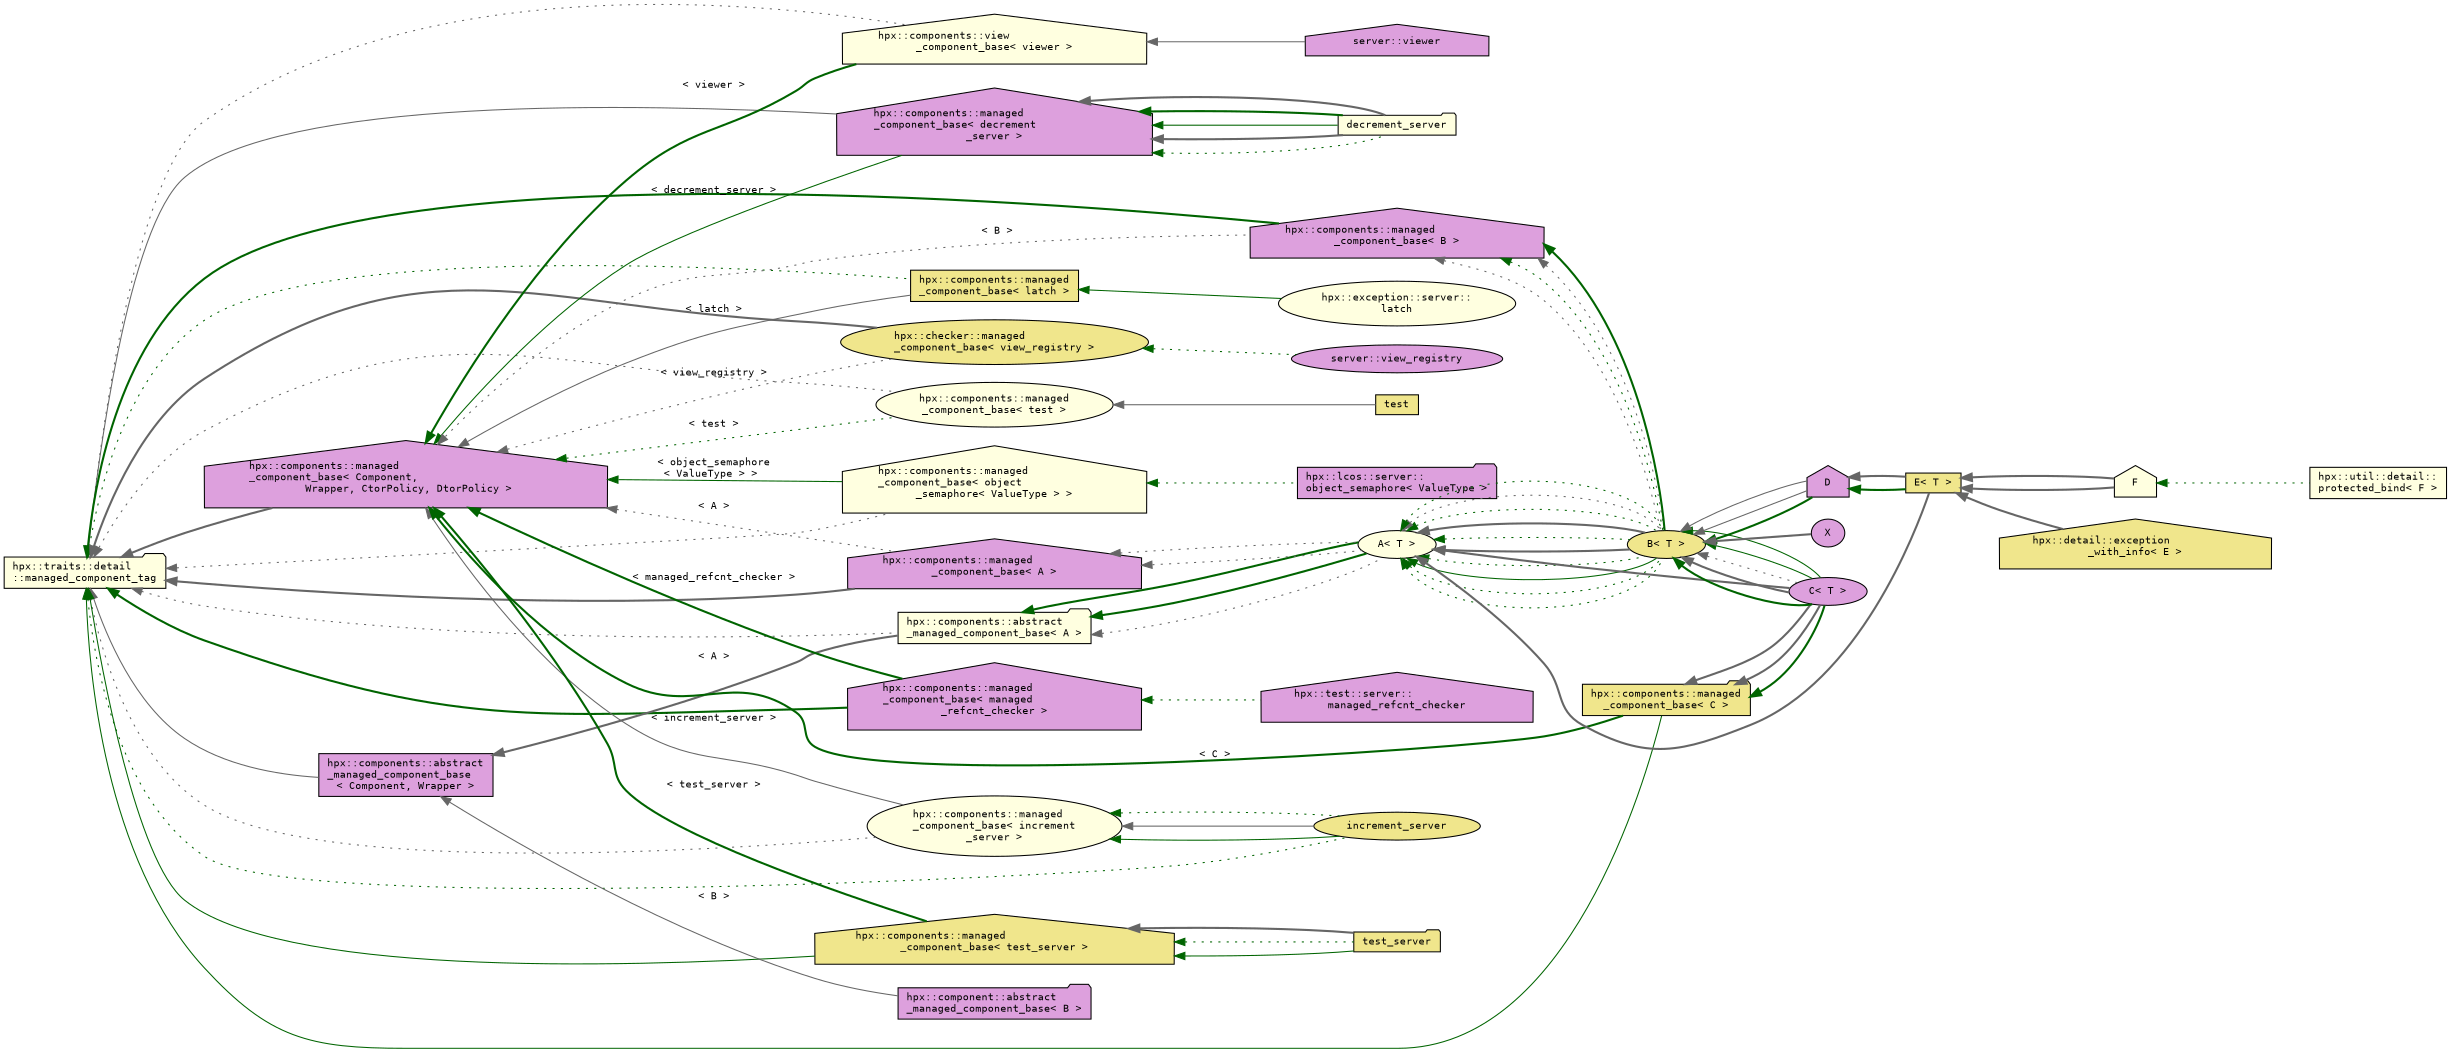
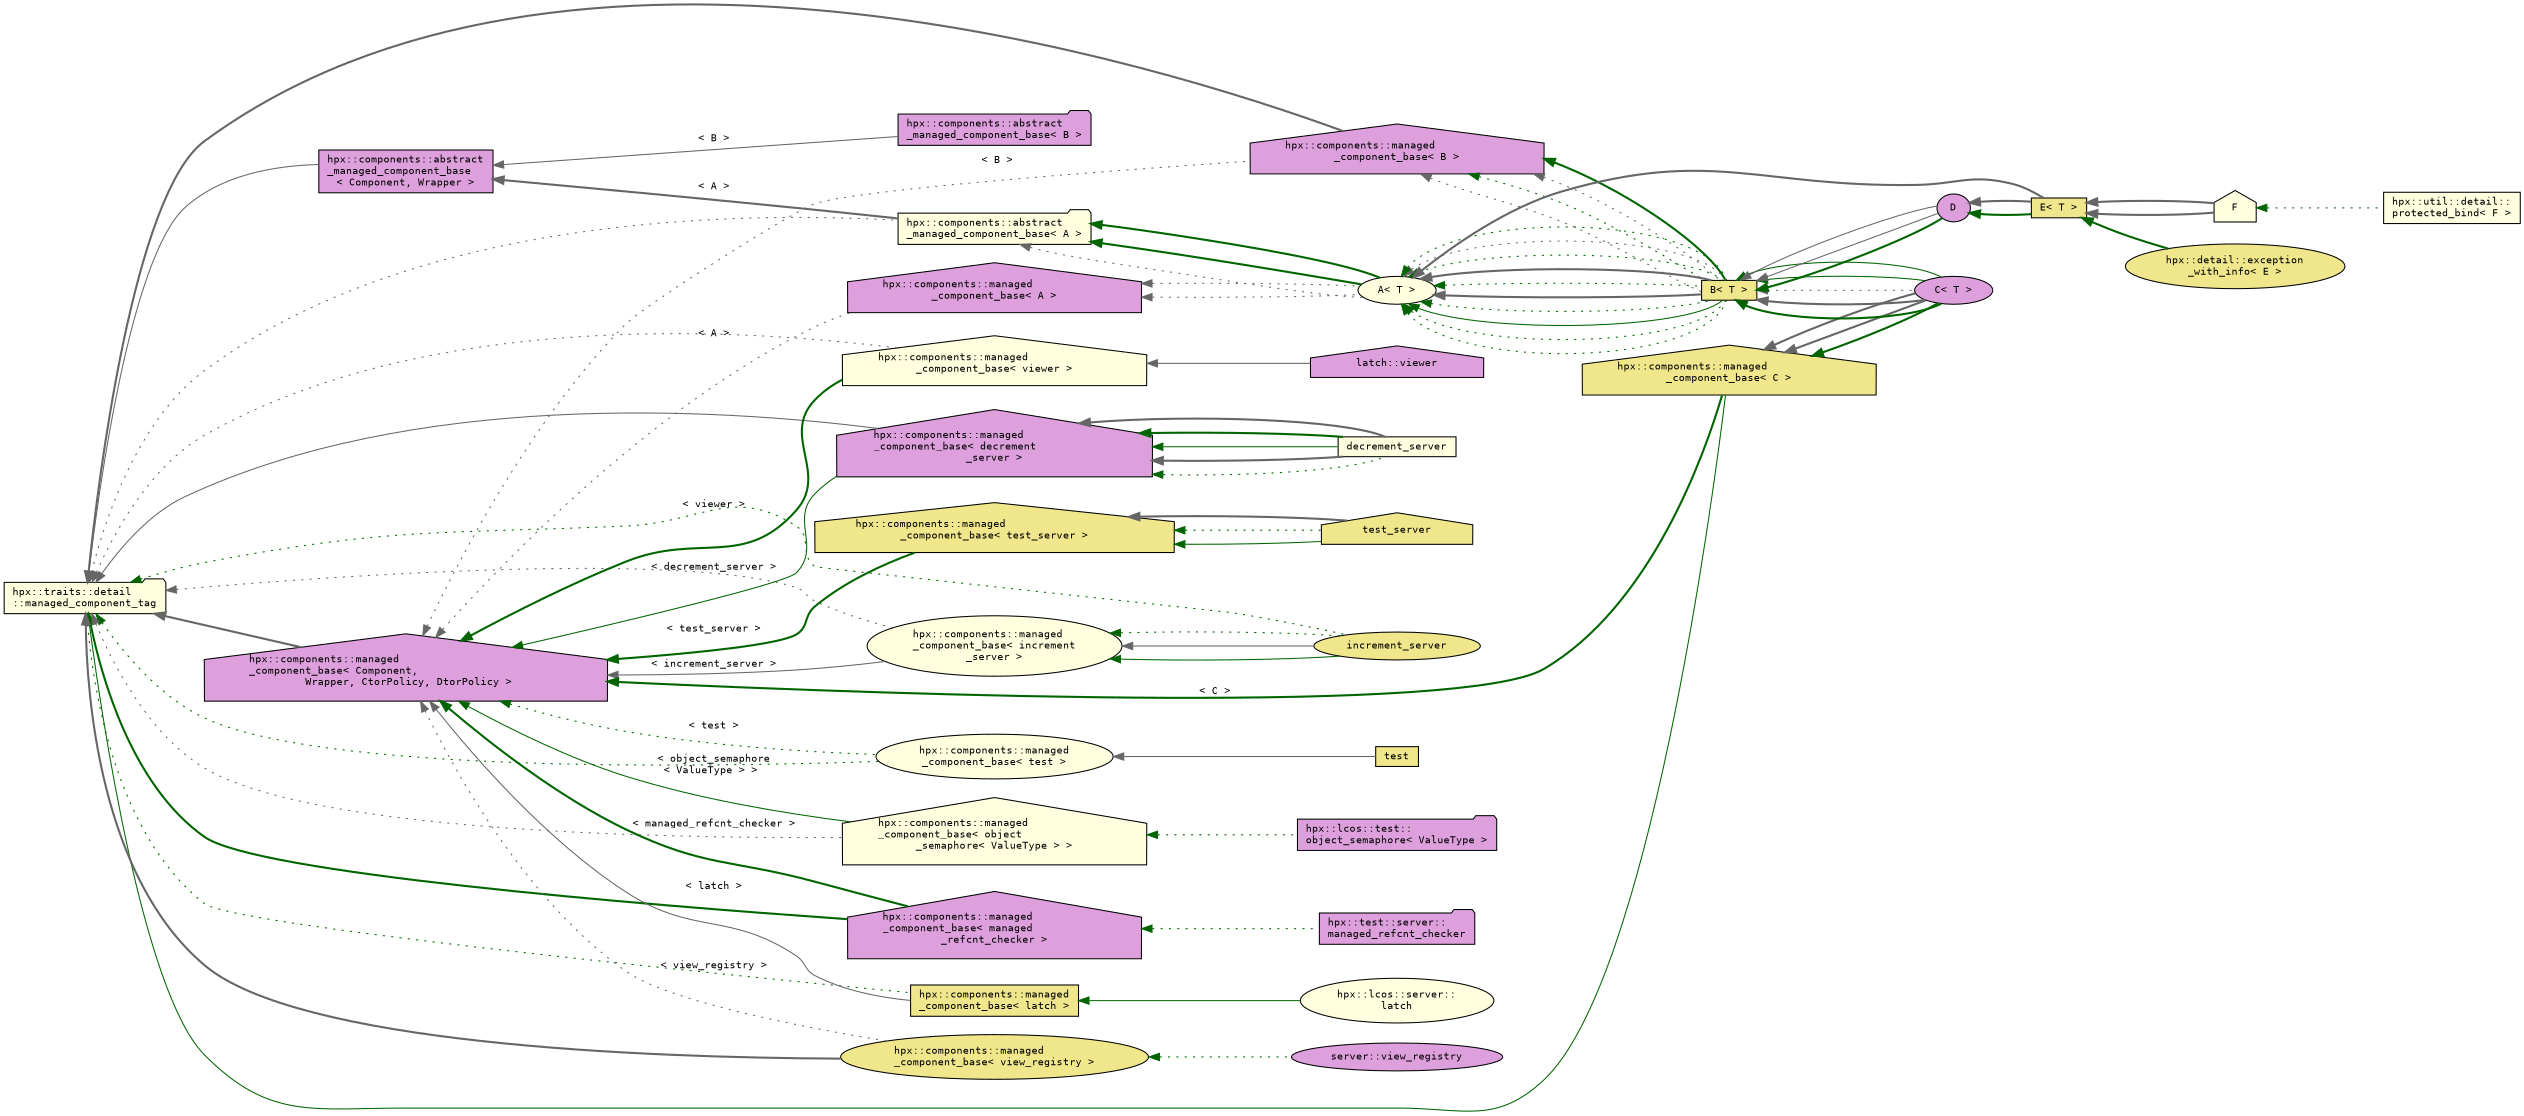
node "hpx::components::view _component_base< viewer >": label "hpx::components::view _component_base< viewer >" -> "hpx::components::managed _component_base< viewer >"
node "server::viewer": label "server::viewer" -> "latch::viewer"
node "decrement_server": shape folder -> box
edge "hpx::components::managed _component_base< B >" -> "hpx::traits::detail ::managed_component_tag": color darkgreen -> gray40
node "hpx::exception::server:: latch": label "hpx::exception::server:: latch" -> "hpx::lcos::server:: latch"
node "hpx::checker::managed _component_base< view_registry >": label "hpx::checker::managed _component_base< view_registry >" -> "hpx::components::managed _component_base< view_registry >"
edge "hpx::components::managed _component_base< test >" -> "hpx::traits::detail ::managed_component_tag": color gray40 -> darkgreen
node "hpx::lcos::server:: object_semaphore< ValueType >": label "hpx::lcos::server:: object_semaphore< ValueType >" -> "hpx::lcos::test:: object_semaphore< ValueType >"
node "D": shape house -> ellipse
edge "hpx::detail::exception _with_info< E >" -> "E< T >": color gray40 -> darkgreen
node "X": removed
node "B< T >": shape ellipse -> box
node "hpx::detail::exception _with_info< E >": shape house -> ellipse
edge "C< T >" -> "A< T >": removed
edge "hpx::components::managed _component_base< A >" -> "hpx::traits::detail ::managed_component_tag": removed
node "hpx::test::server:: managed_refcnt_checker": shape house -> folder
node "hpx::components::managed _component_base< C >": shape folder -> house
node "test_server": shape folder -> house
edge "hpx::components::managed _component_base< test_server >" -> "hpx::traits::detail ::managed_component_tag": removed
node "hpx::component::abstract _managed_component_base< B >": label "hpx::component::abstract _managed_component_base< B >" -> "hpx::components::abstract _managed_component_base< B >"
